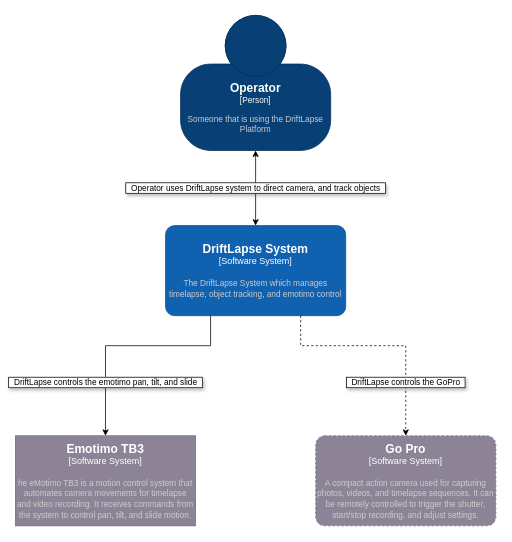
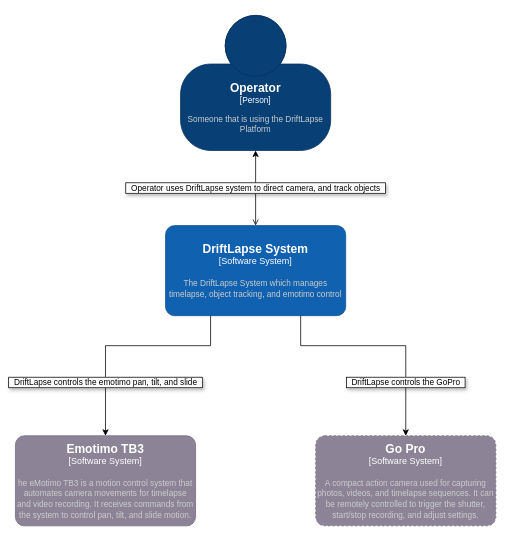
edge "Operator [Person] Someone that is using the DriftLapse Platform" -- "DriftLapse System [Software System] The DriftLapse System which manages timelapse, object tracking, and emotimo control": arrowhead classic -> open
edge "DriftLapse System [Software System] The DriftLapse System which manages timelapse, object tracking, and emotimo control" -> "Go Pro [Software System] A compact action camera used for capturing photos, videos, and timelapse sequences. It can be remotely controlled to trigger the shutter, start/stop recording, and adjust settings.": style dashed -> solid
node "Emotimo TB3 [Software System] he eMotimo TB3 is a motion control system that automates camera movements for timelapse and video recording. It receives commands from the system to control pan, tilt, and slide motion.": shape rectangle -> rounded rectangle
